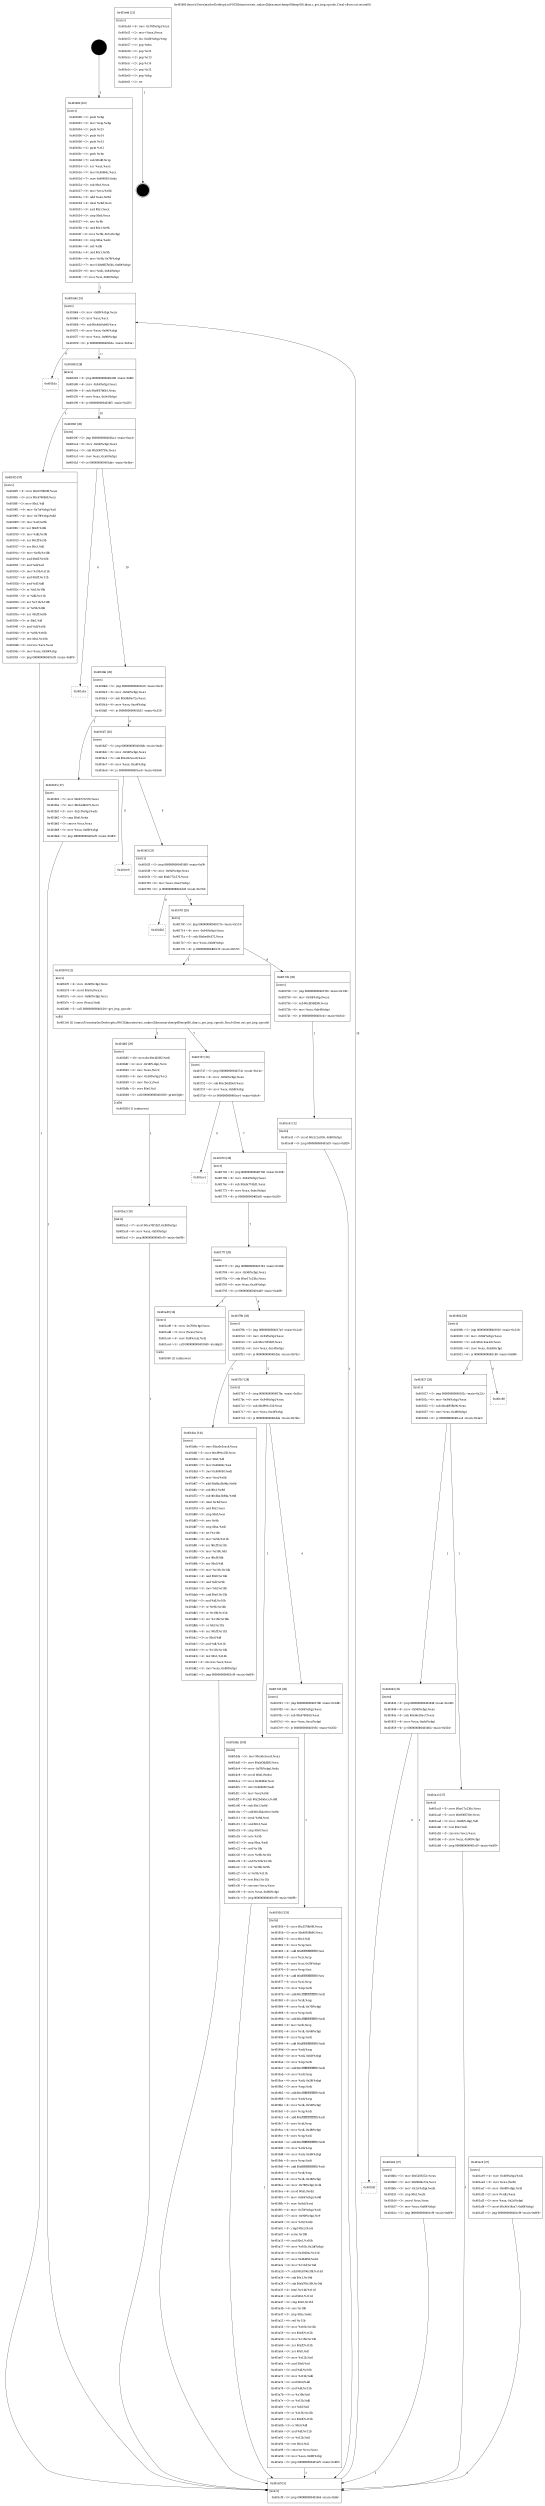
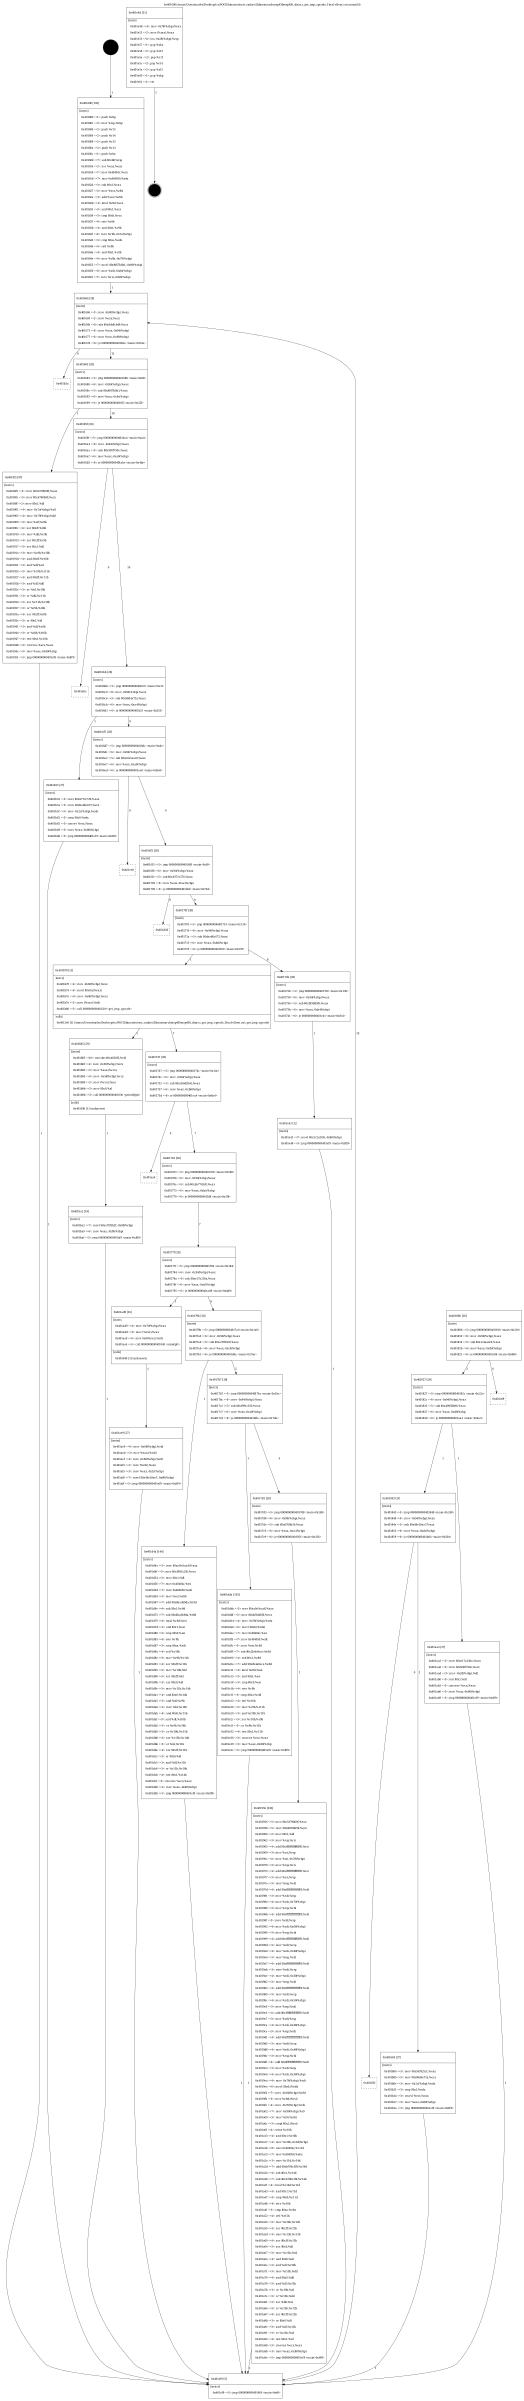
edge "0x401ad9 [16]" -> "0x401ae9 [27]": added, label "1"
